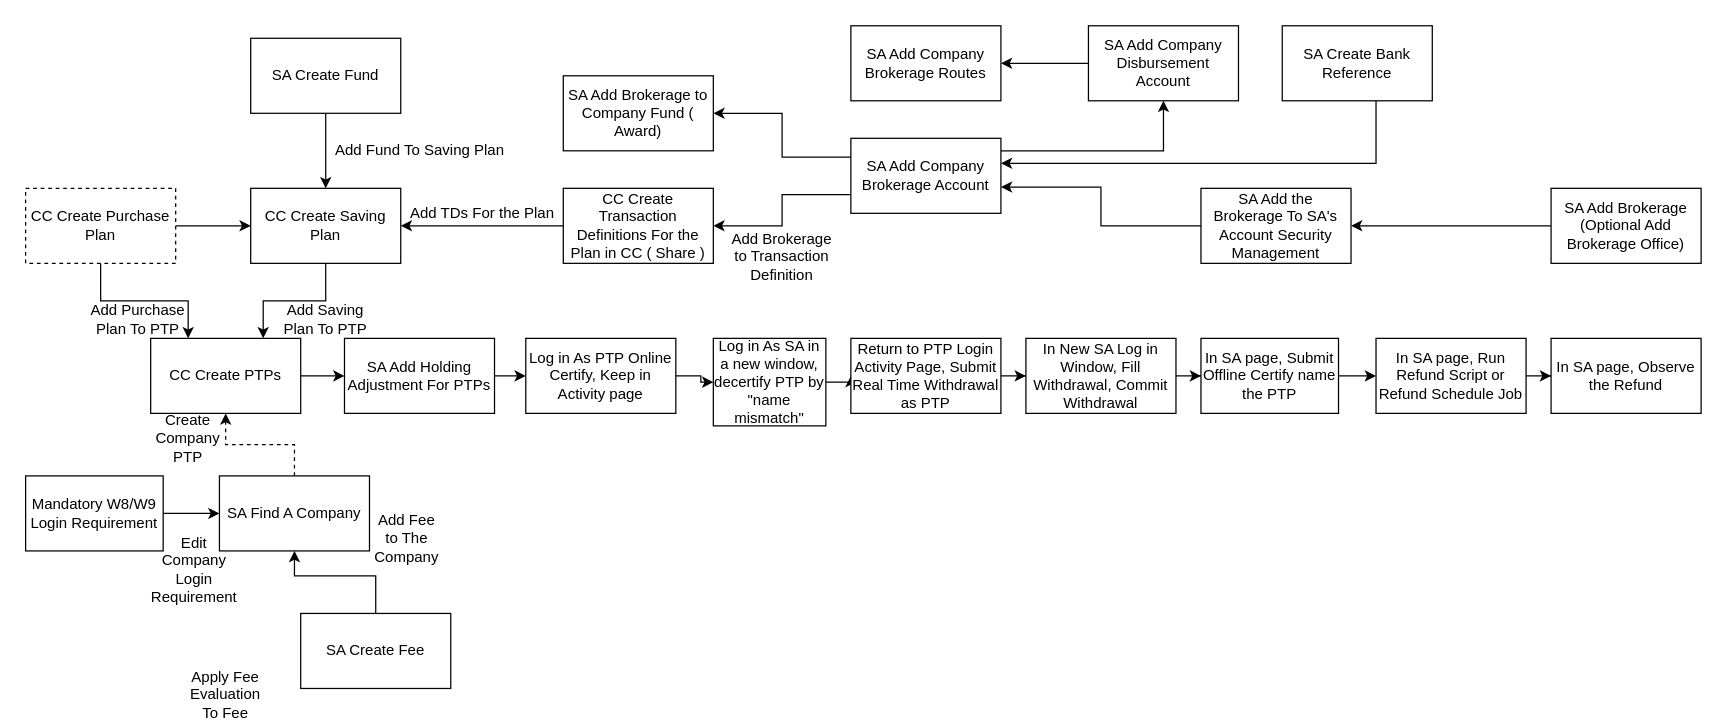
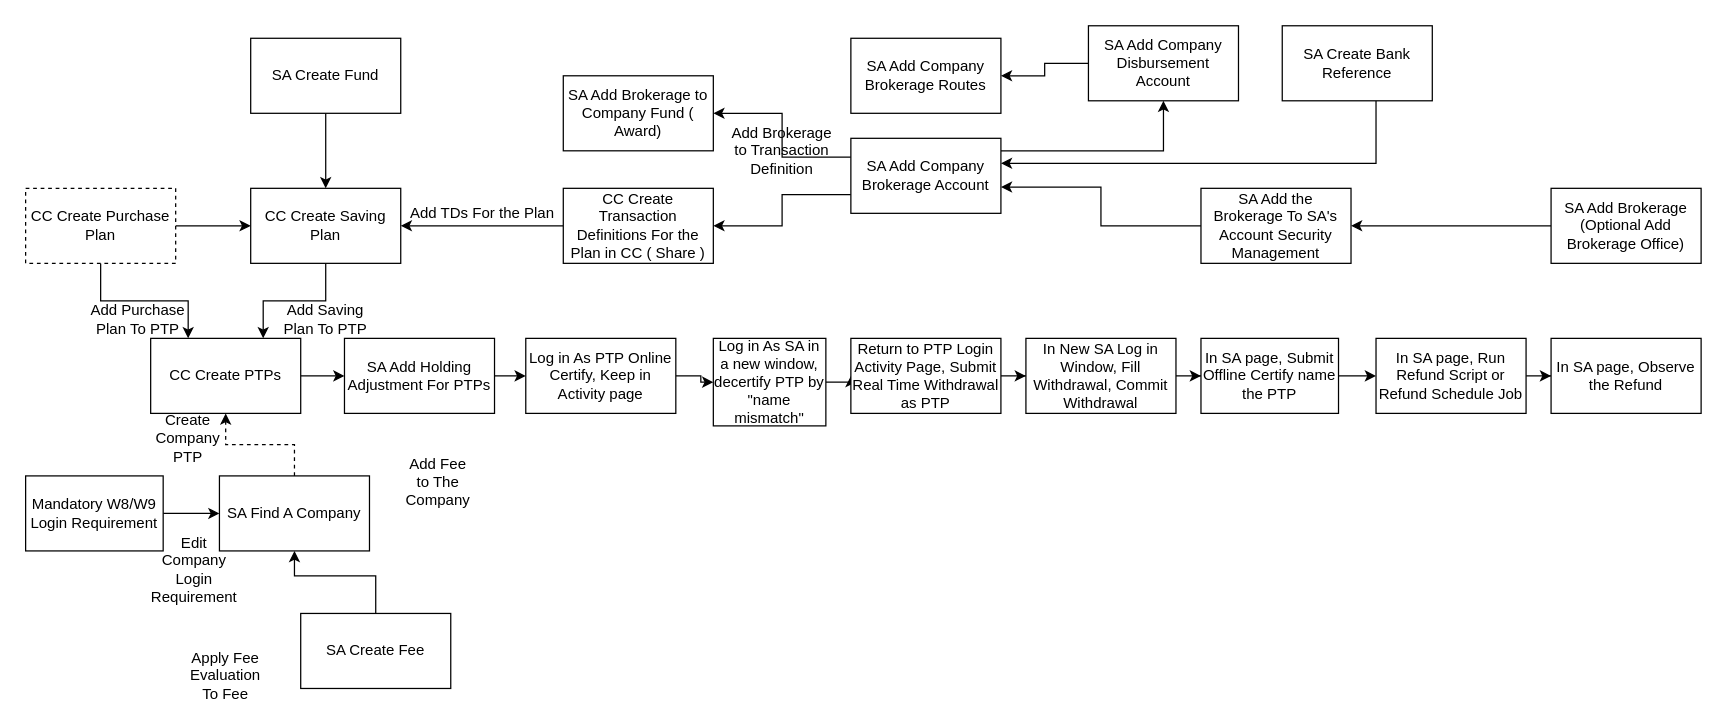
node "SA Add Company Brokerage Routes": moved (926, 63) -> (926, 76)
node "Add Fund To Saving Plan": removed
node "Add Brokerage to Transaction Definition": moved (782, 257) -> (782, 151)
node "Add Fee to The Company": moved (407, 538) -> (438, 482)
node "Apply Fee Evaluation To Fee": moved (226, 694) -> (226, 676)
